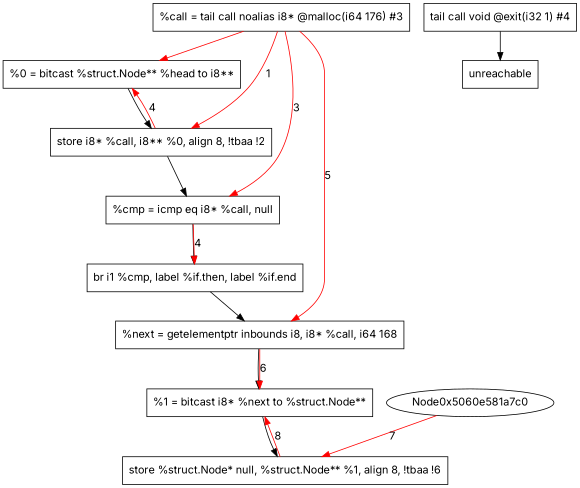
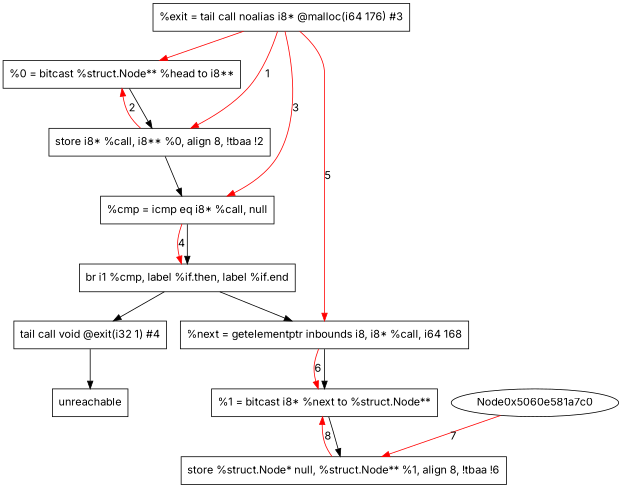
node "%call = tail call noalias i8* @malloc(i64 176) #3": label "%call = tail call noalias i8* @malloc(i64 176) #3" -> "%exit = tail call noalias i8* @malloc(i64 176) #3"
edge "store i8* %call, i8** %0, align 8, !tbaa !2" -> "%0 = bitcast %struct.Node** %head to i8**": label "4" -> "2"
edge "br i1 %cmp, label %if.then, label %if.end" -> "tail call void @exit(i32 1) #4": added
